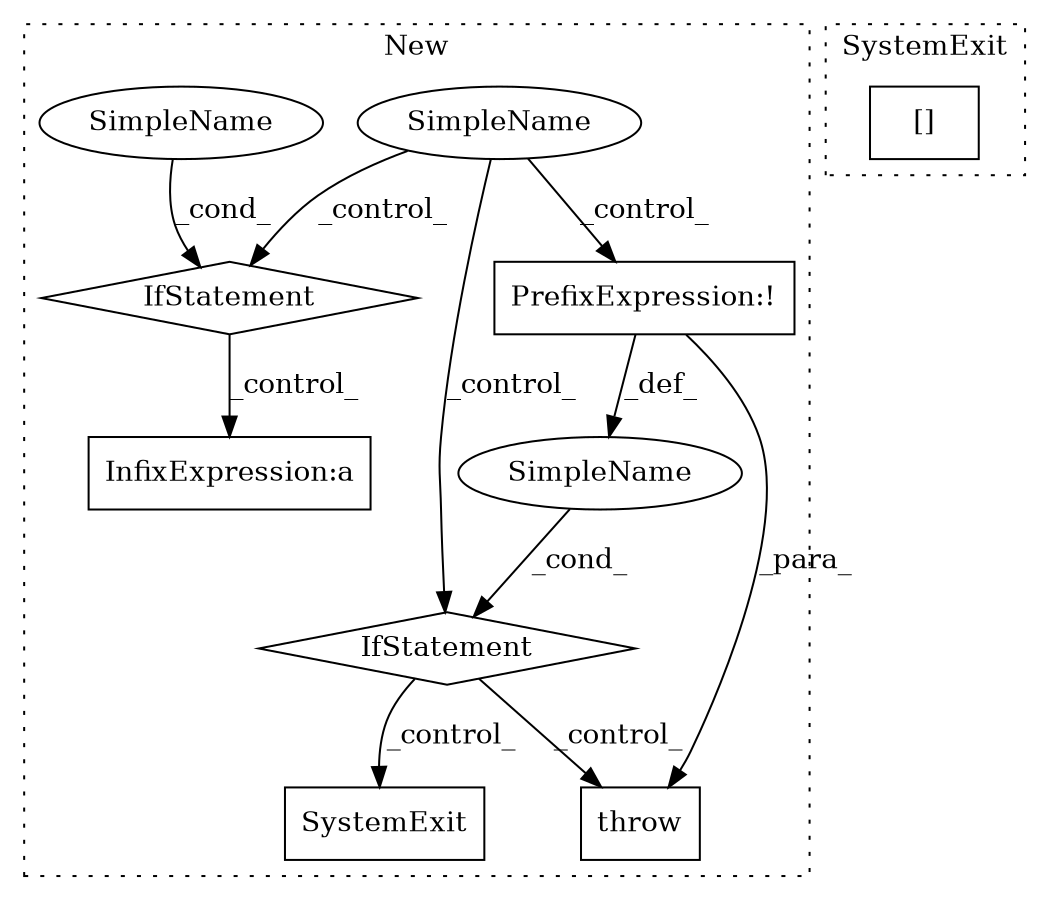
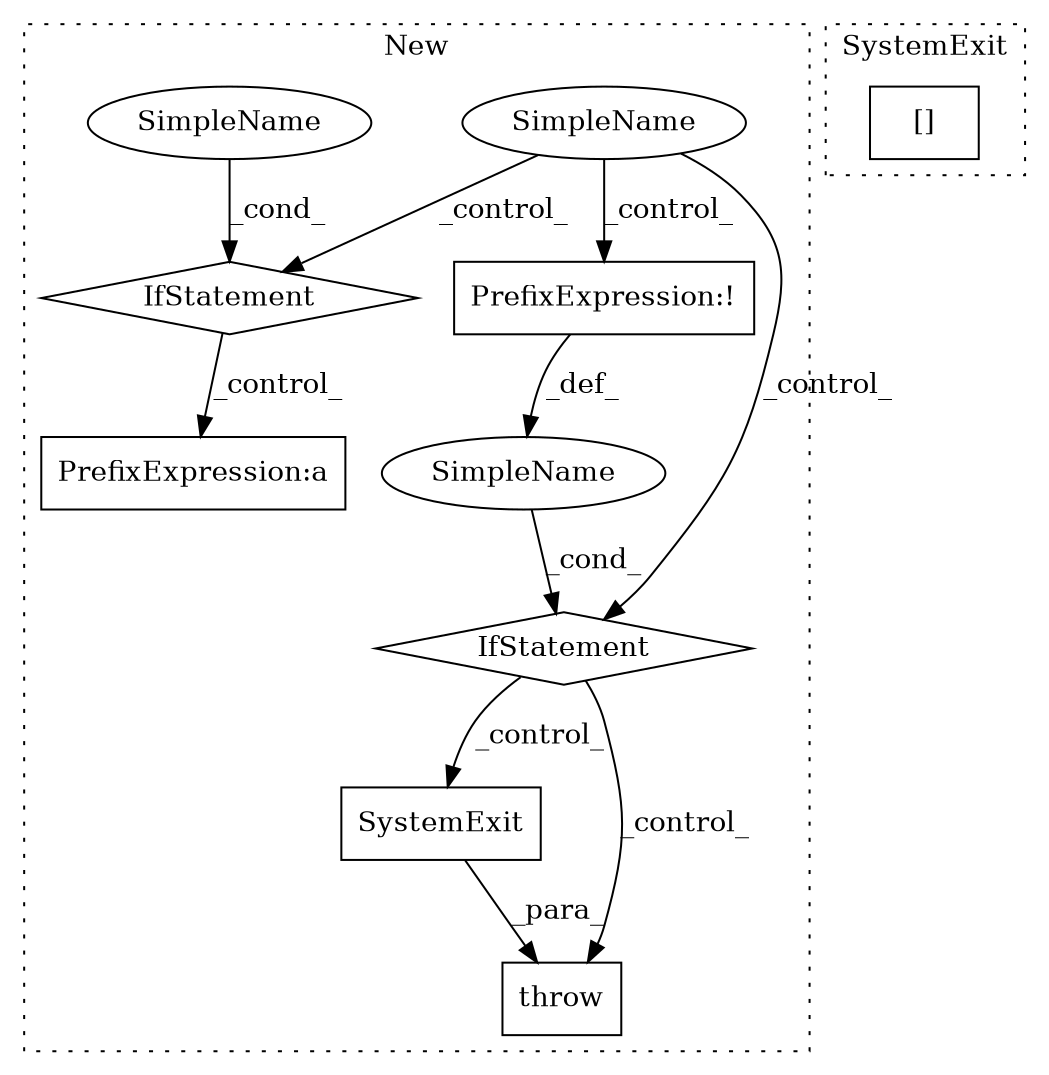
node "InfixExpression:a": label "InfixExpression:a" -> "PrefixExpression:a"
edge "PrefixExpression:!" -> "throw": now "SystemExit" -> "throw"
